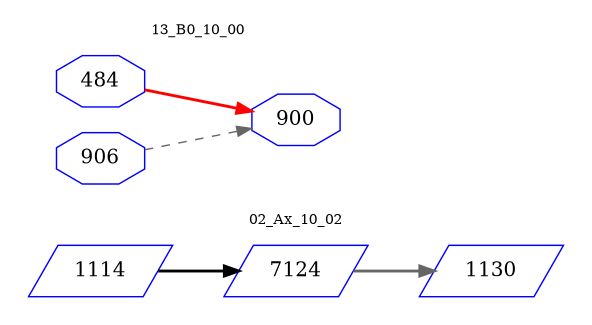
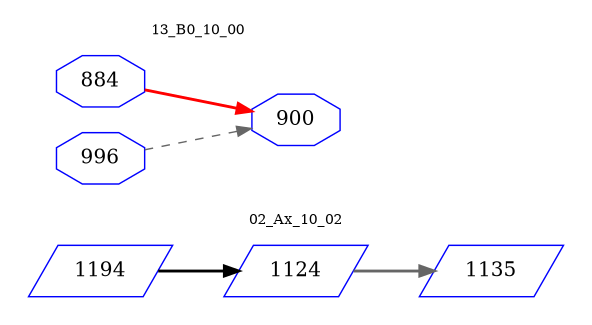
node "484": label "484" -> "884"
node "906": label "906" -> "996"
node "1114": label "1114" -> "1194"
node "7124": label "7124" -> "1124"
node "1130": label "1130" -> "1135"
